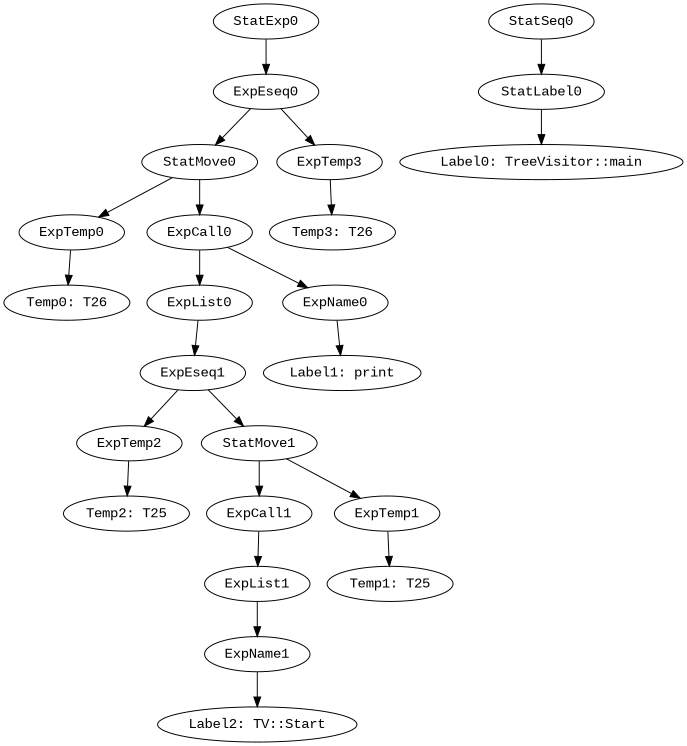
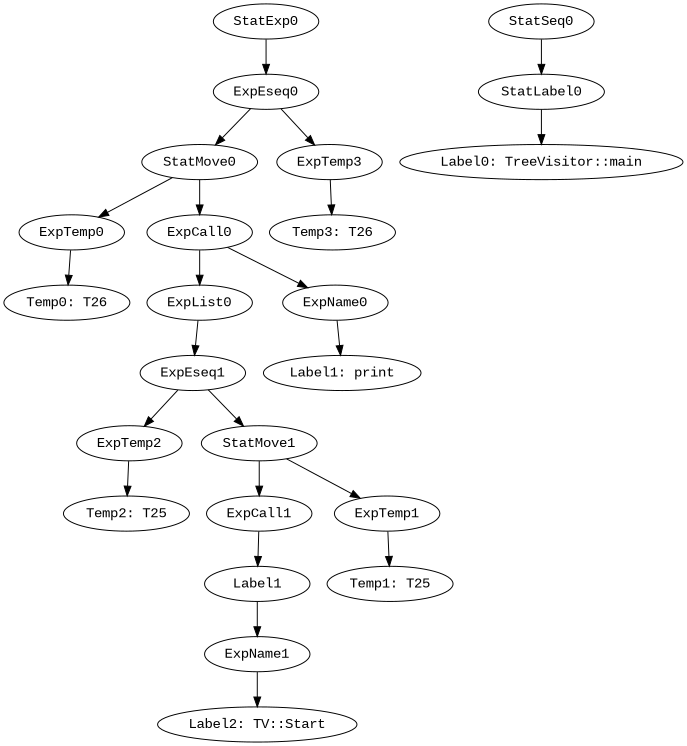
node "ExpList1": label "ExpList1" -> "Label1"
